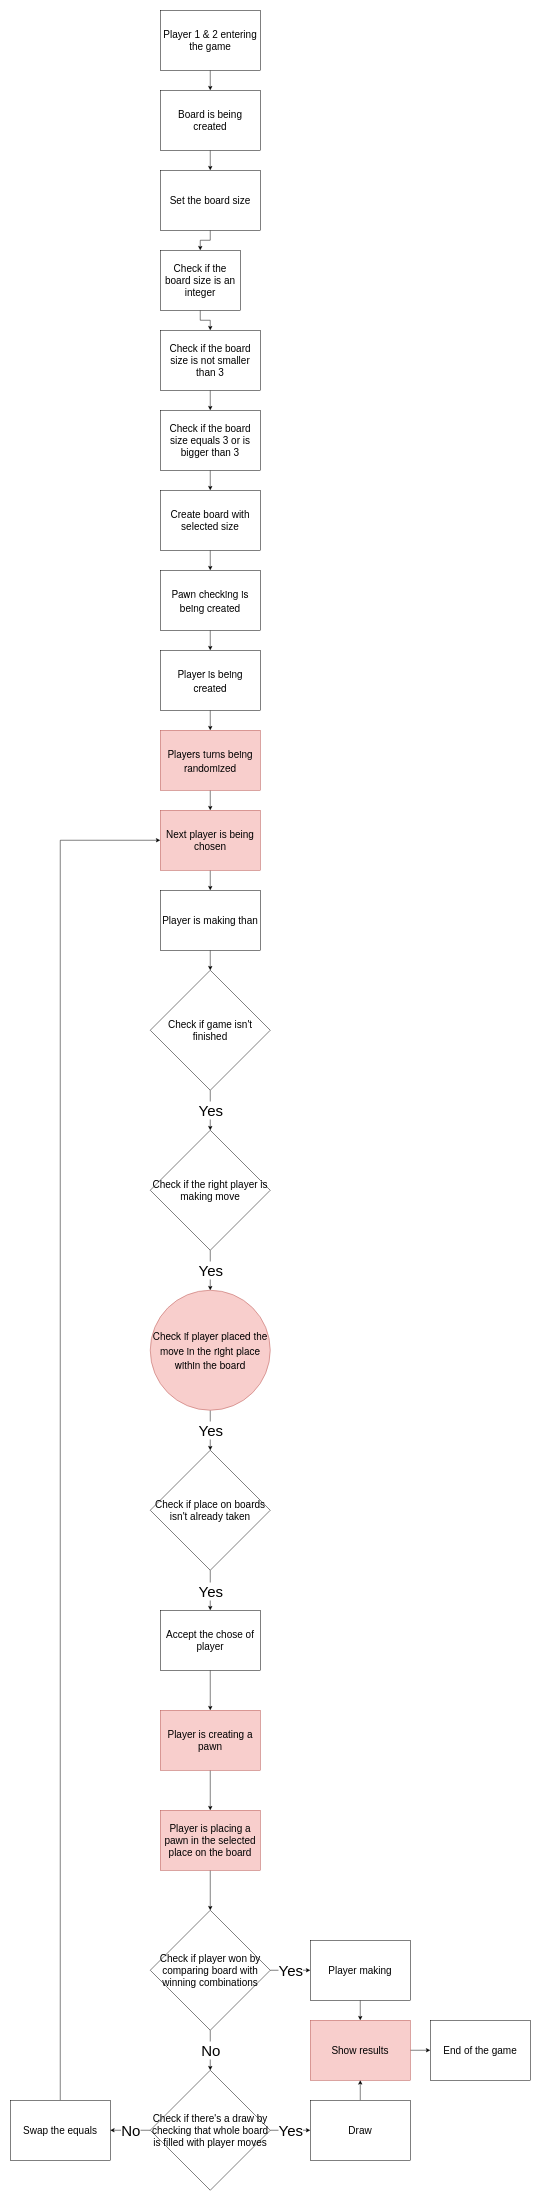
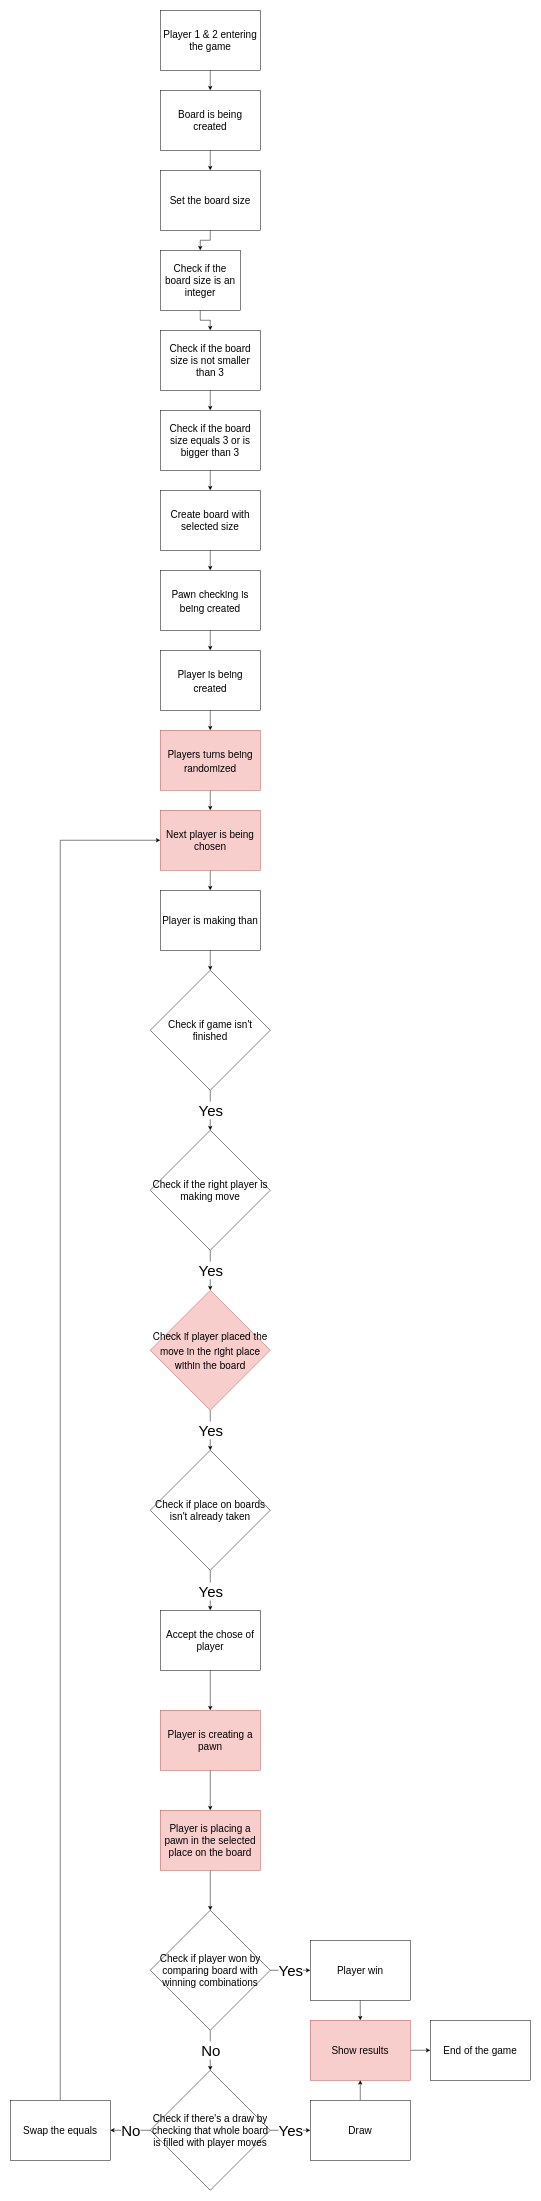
node "Check if player placed the move in the right place within the board": shape ellipse -> diamond
node "Player making": label "Player making" -> "Player win"
